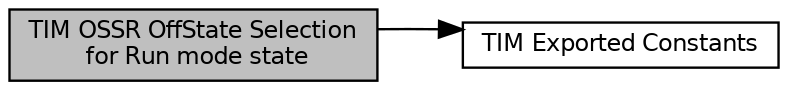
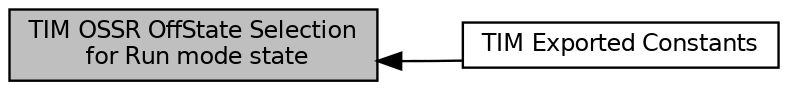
edge "TIM OSSR OffState Selection for Run mode state" -> "TIM Exported Constants": reversed
